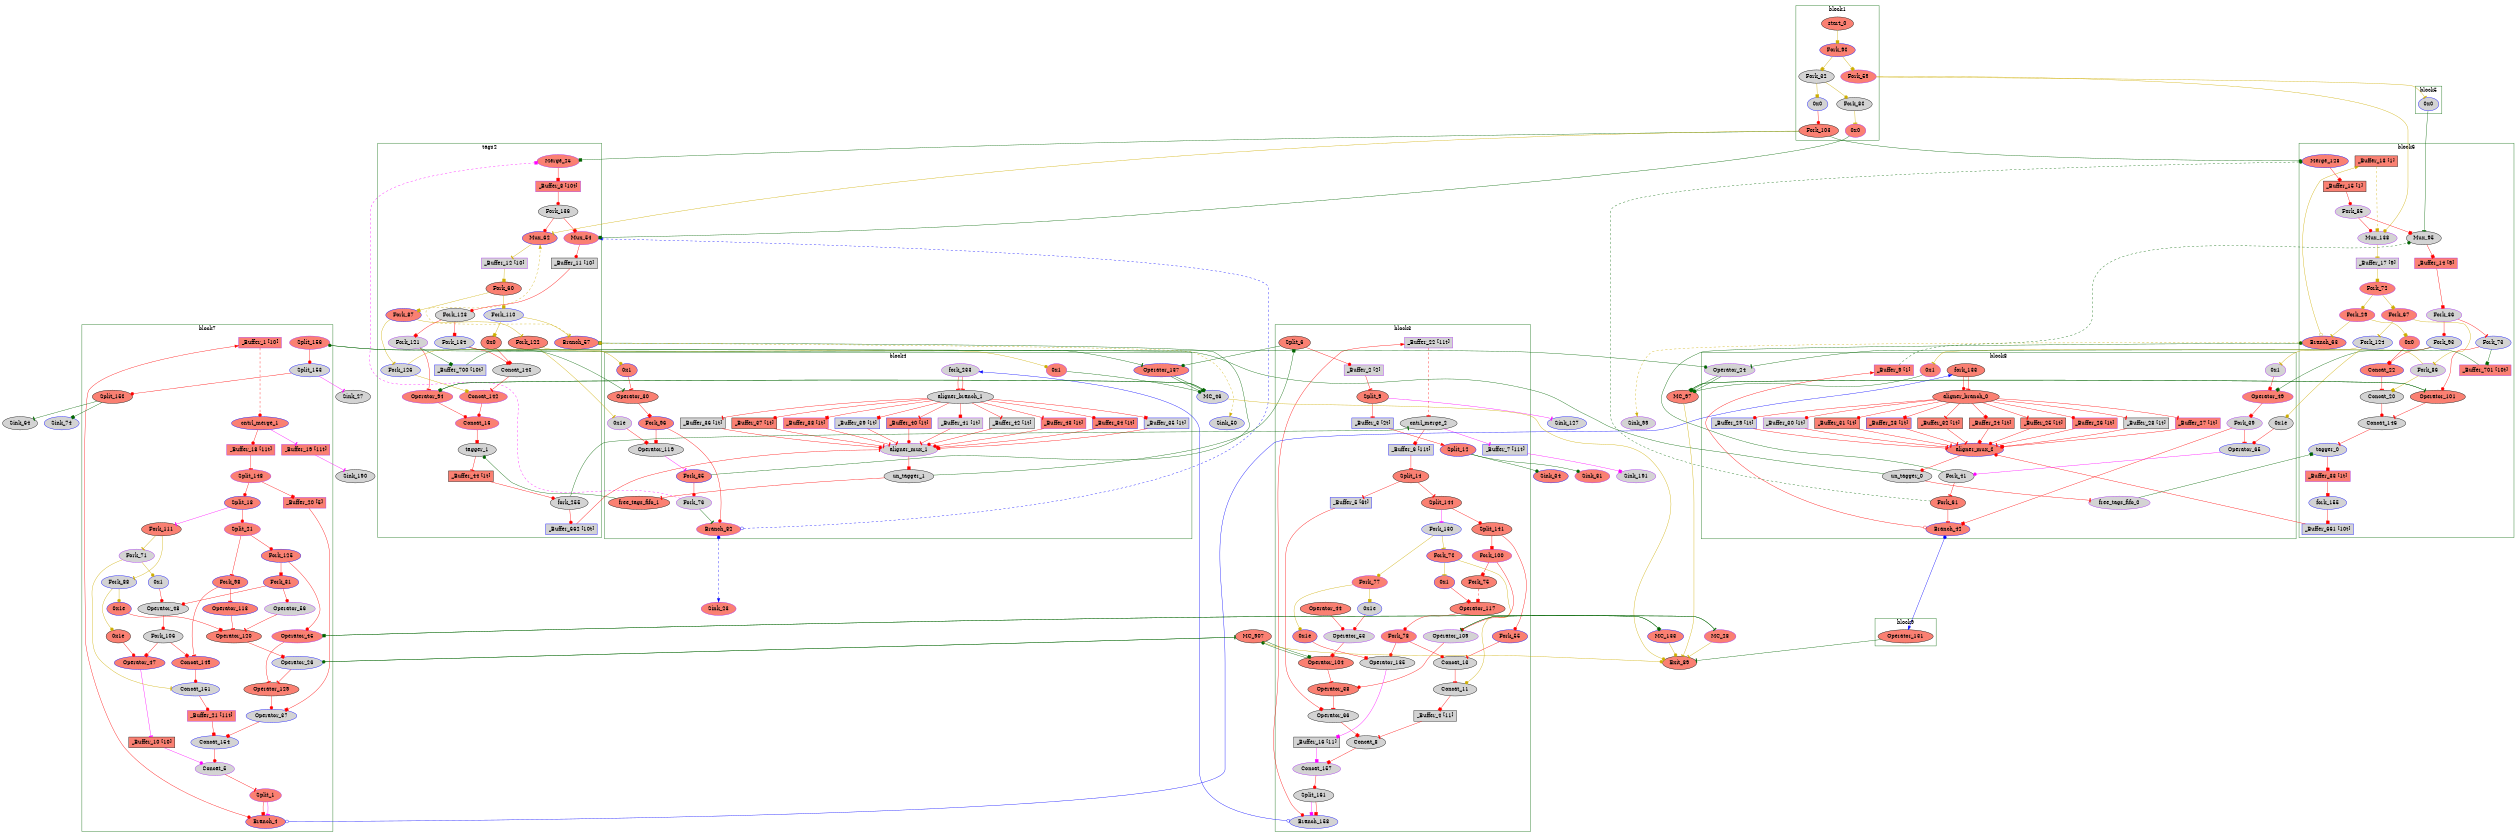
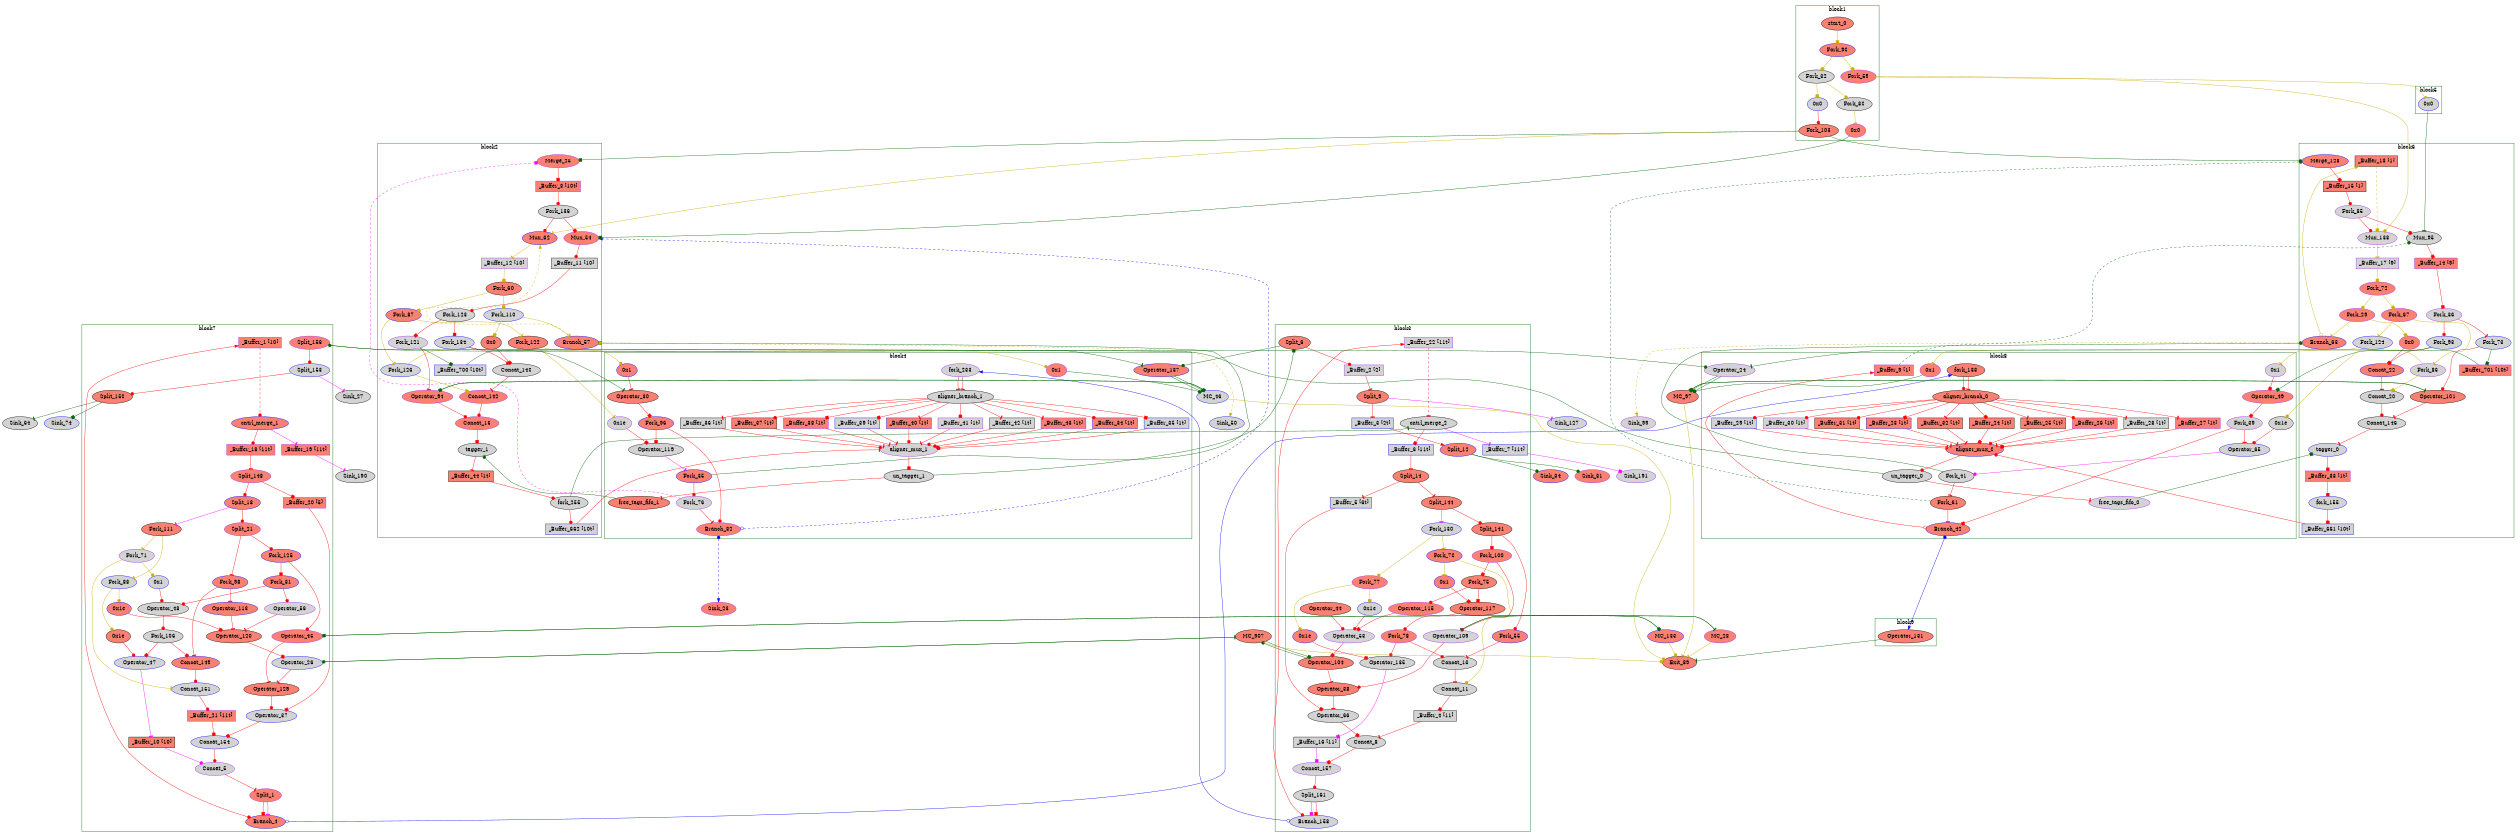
cluster "tags2": label "tags2" -> "block2"
edge "Fork_76" -> "Branch_82": color darkgreen -> red
edge "Fork_75" -> "Operator_117": style dashed -> solid
node "Operator_115": added
node "Operator_47": fillcolor salmon -> lightgrey
